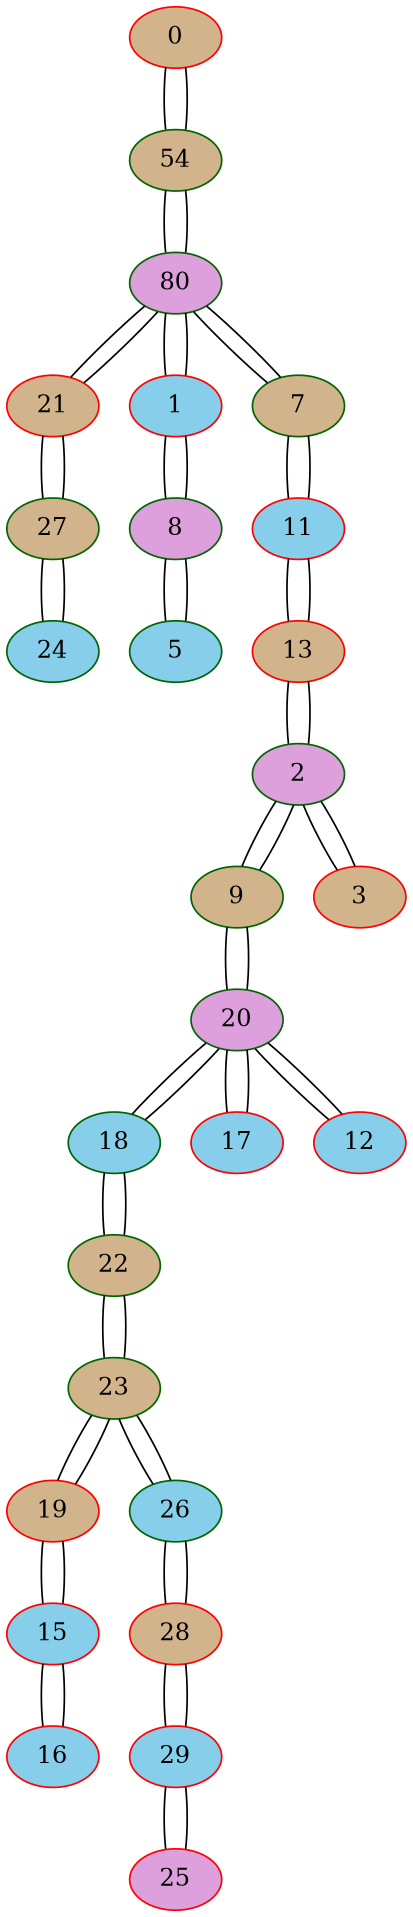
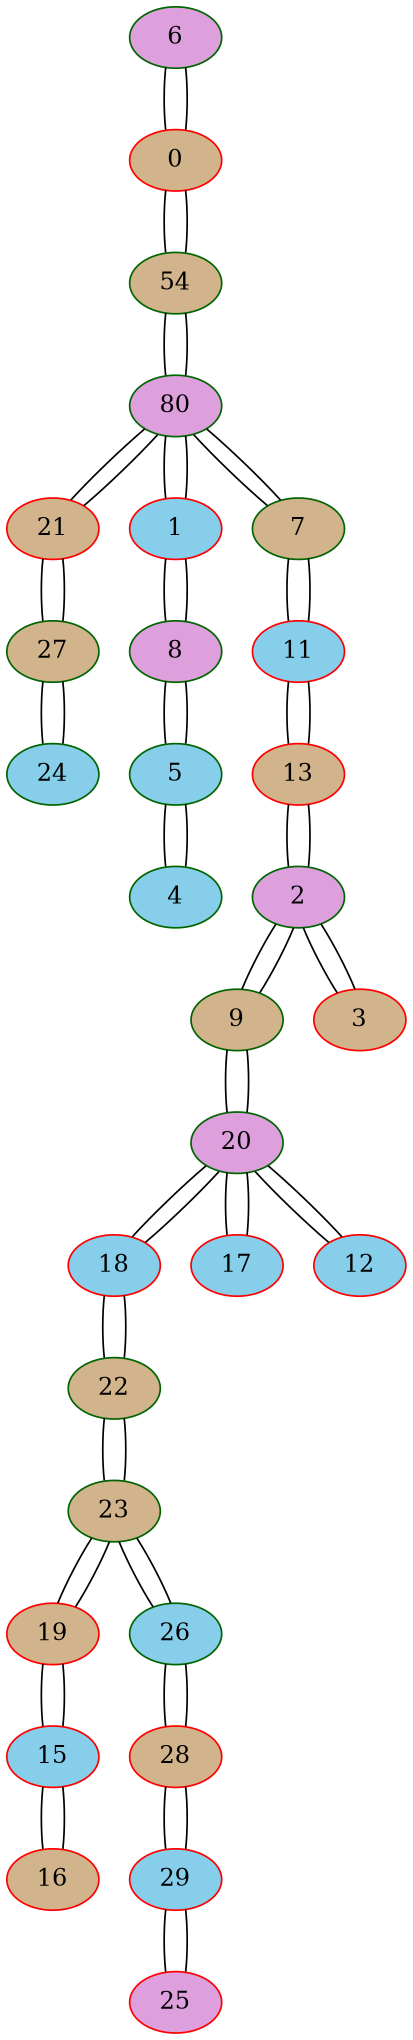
node "6": added
node "4": added
node "18": color darkgreen -> red
node "16": fillcolor skyblue -> tan
